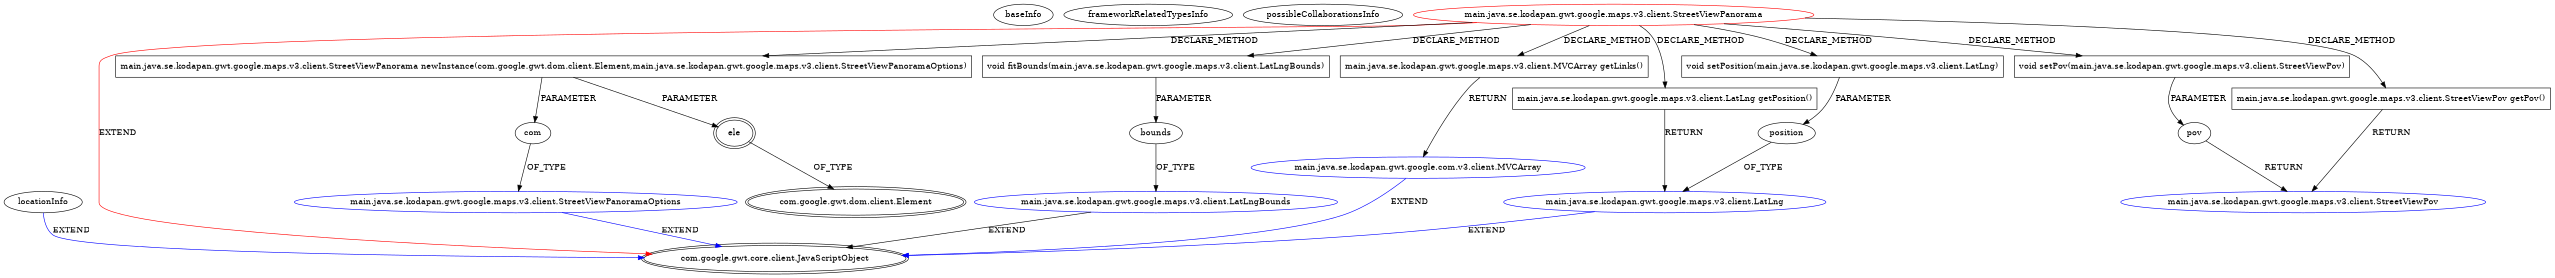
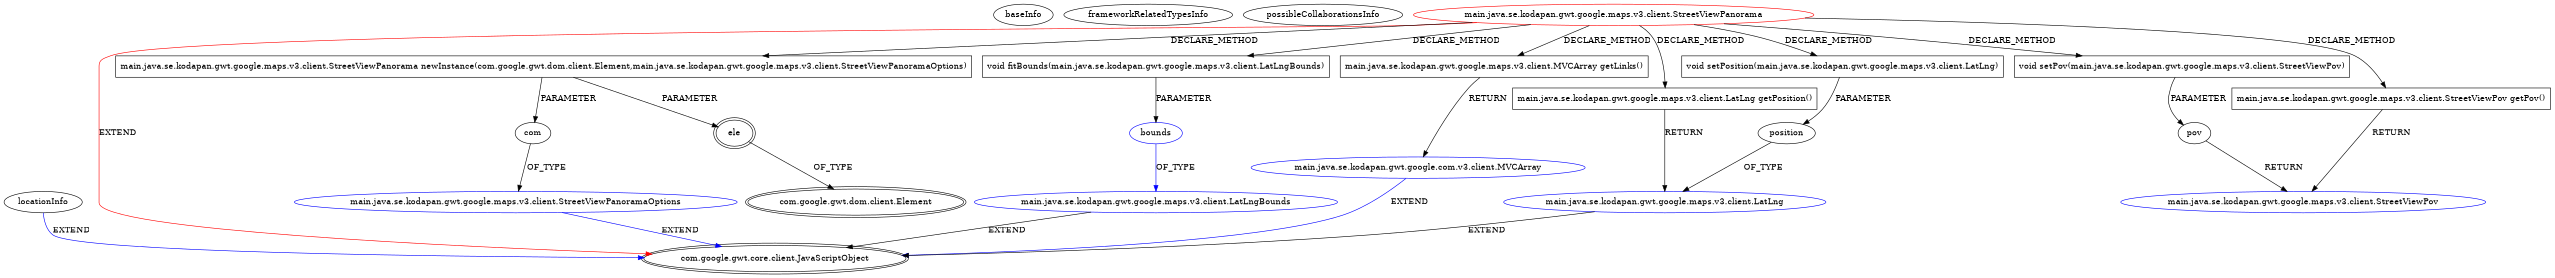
node "bounds": color black -> blue
edge "bounds" -> "main.java.se.kodapan.gwt.google.maps.v3.client.LatLngBounds": color black -> blue
edge "main.java.se.kodapan.gwt.google.maps.v3.client.LatLng" -> "com.google.gwt.core.client.JavaScriptObject": color blue -> black
